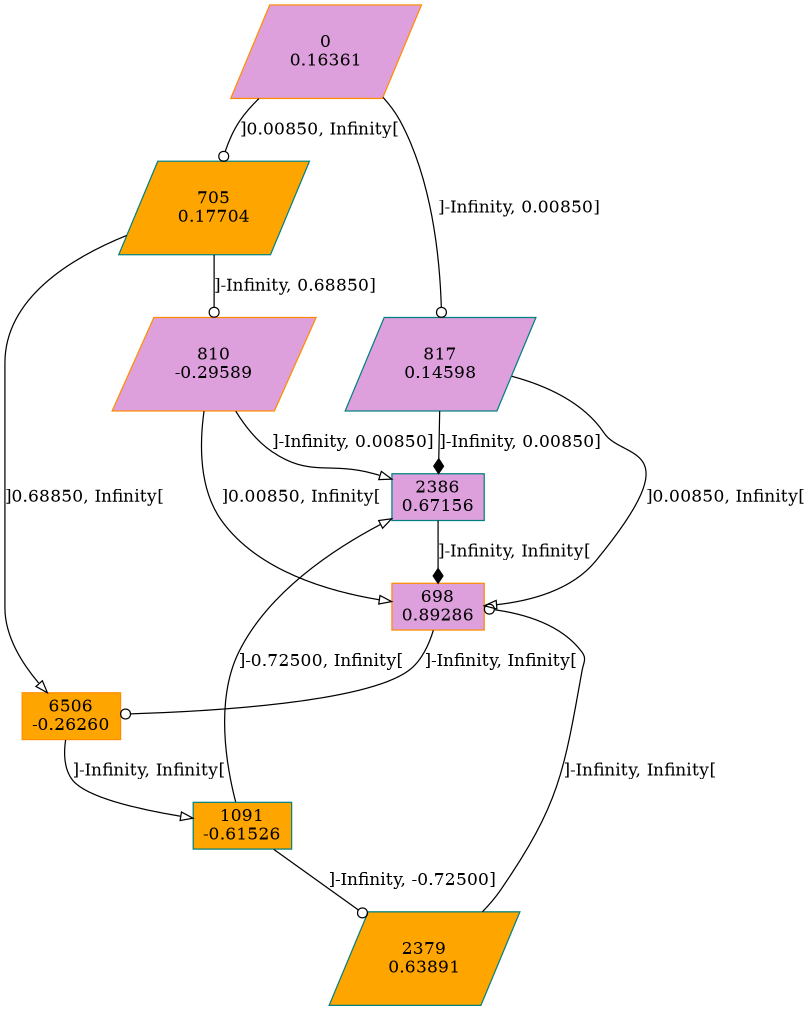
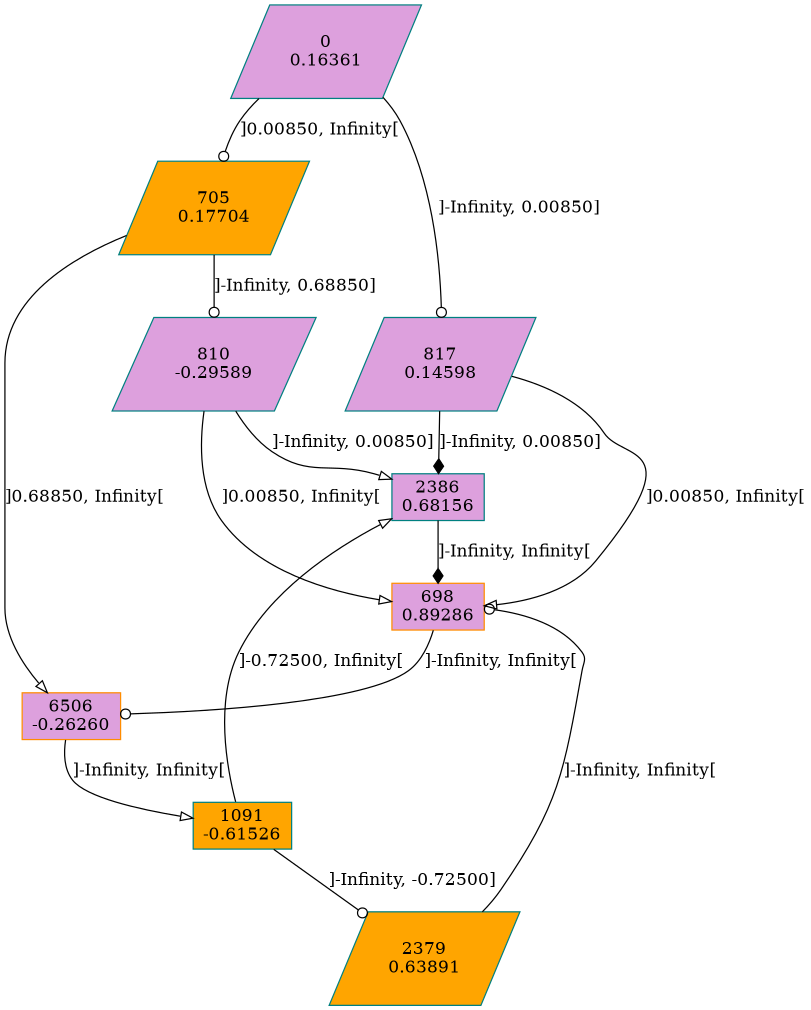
node "0 0.16361": color darkorange -> teal
node "810 -0.29589": color darkorange -> teal
node "2386 0.67156": label "2386 0.67156" -> "2386 0.68156"
node "6506 -0.26260": fillcolor orange -> plum
